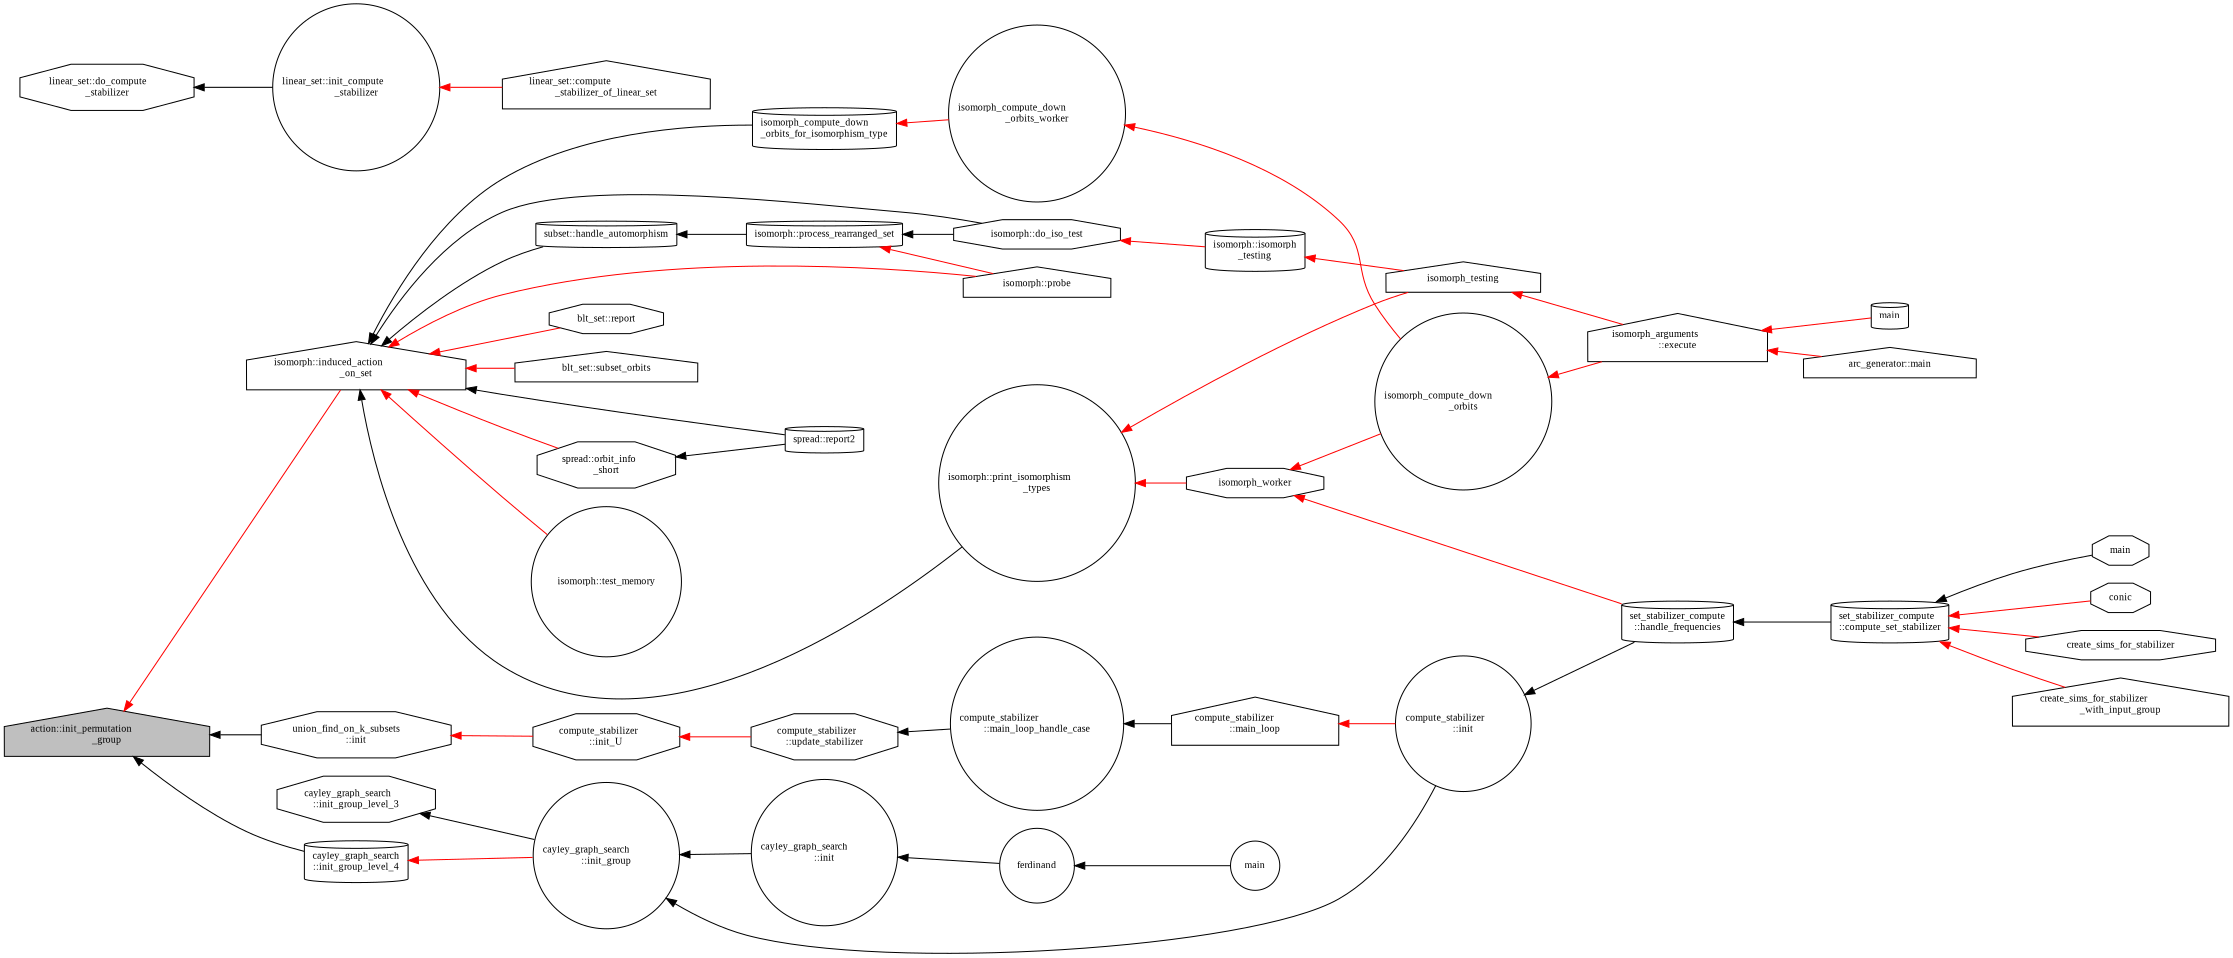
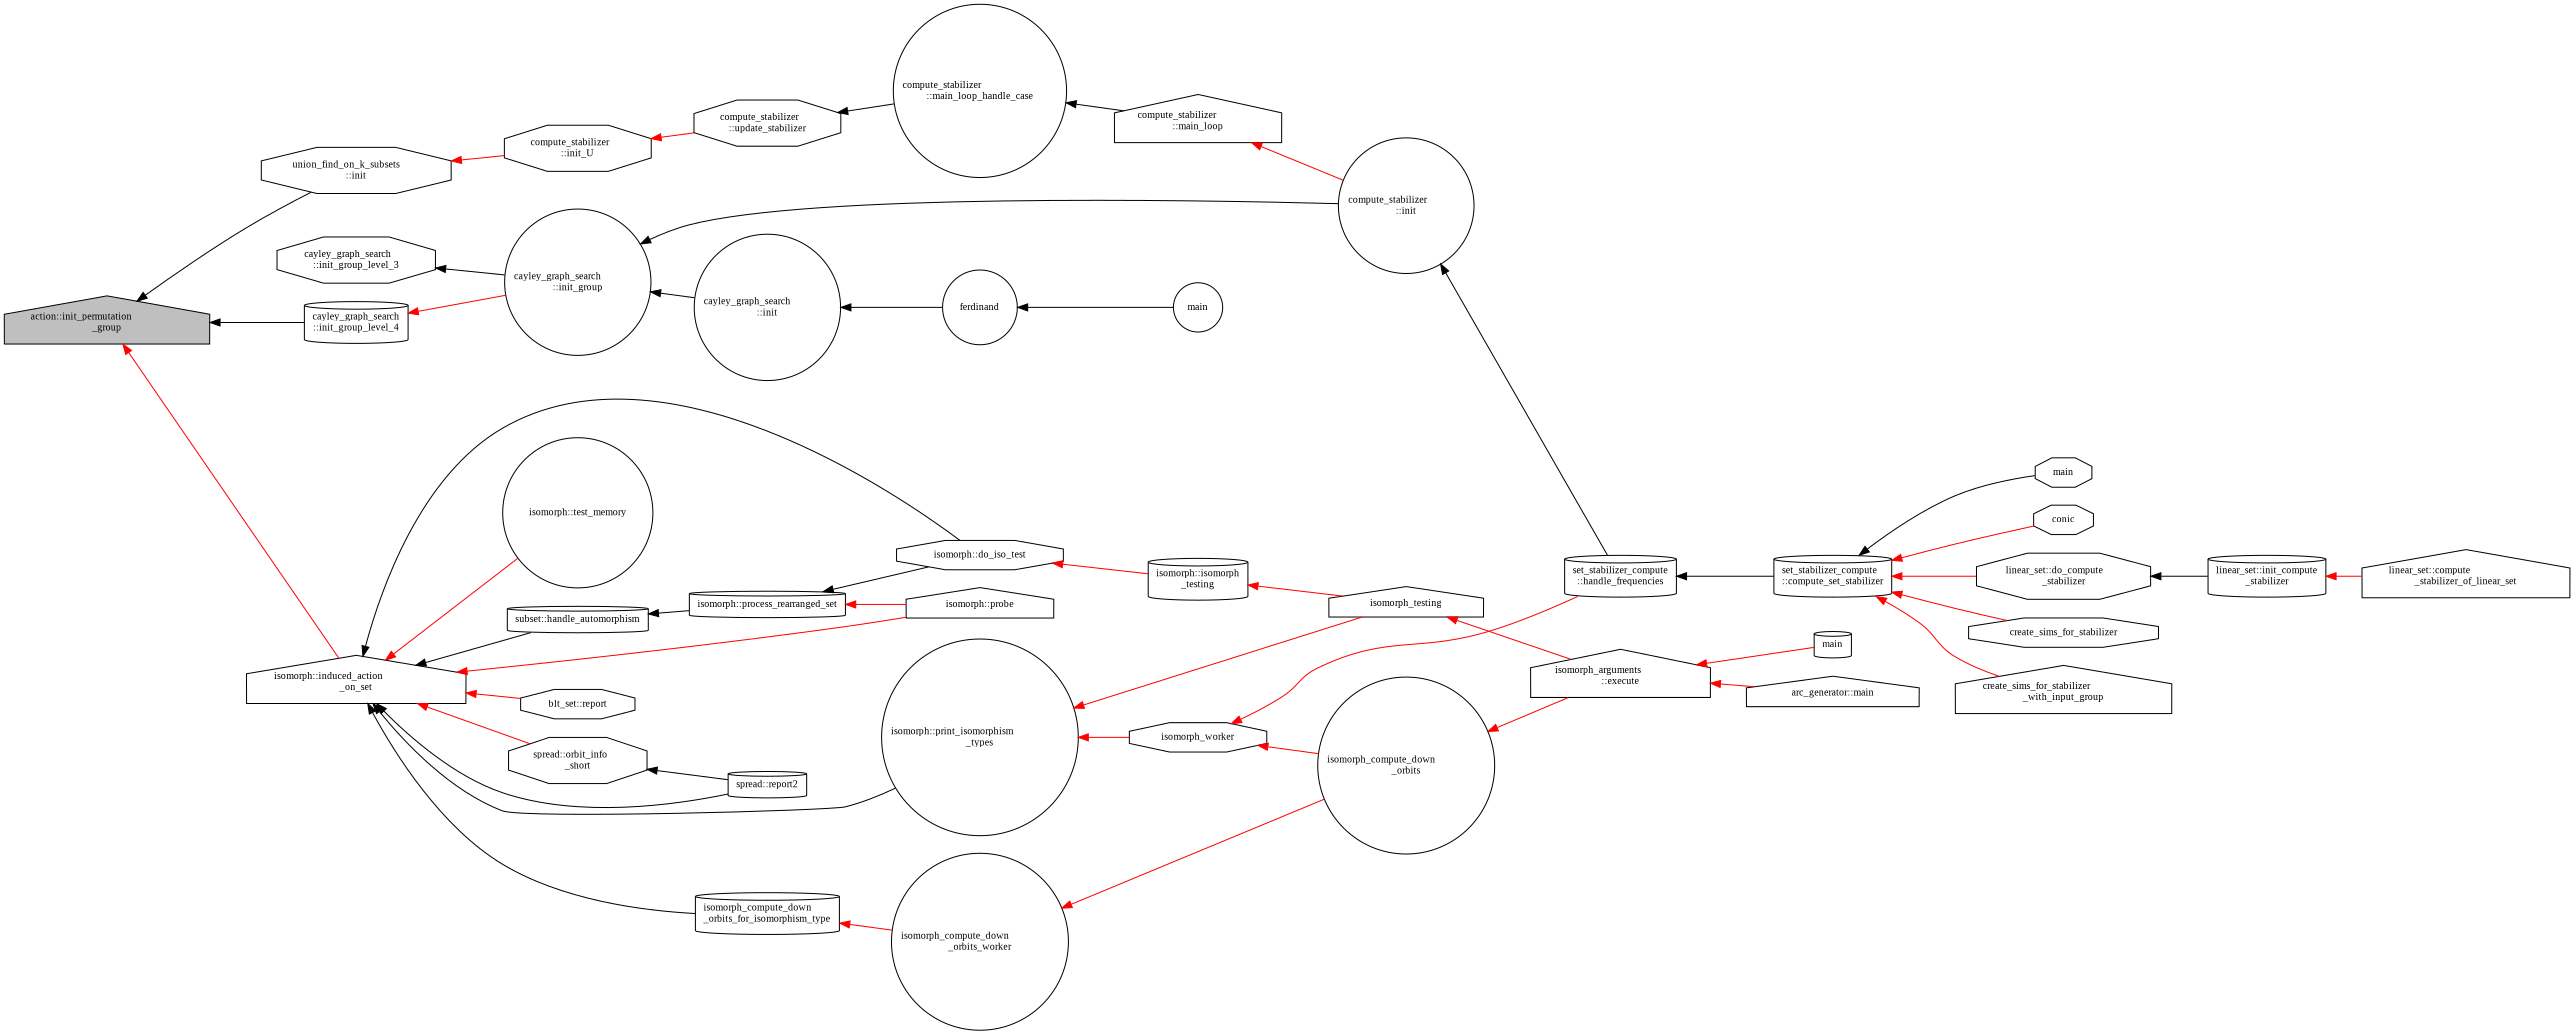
node "linear_set::init_compute _stabilizer": shape circle -> cylinder
node "blt_set::subset_orbits": removed
edge "linear_set::do_compute _stabilizer" -> "set_stabilizer_compute ::compute_set_stabilizer": added
